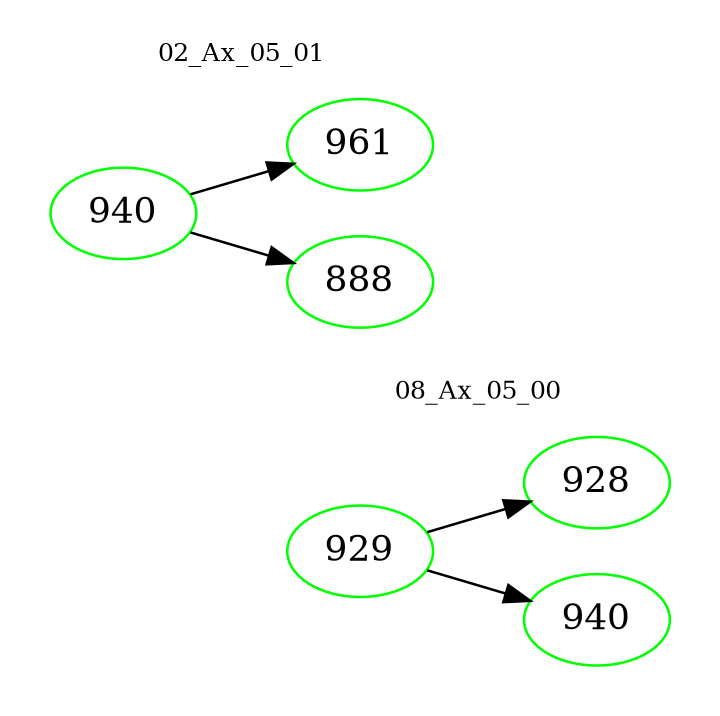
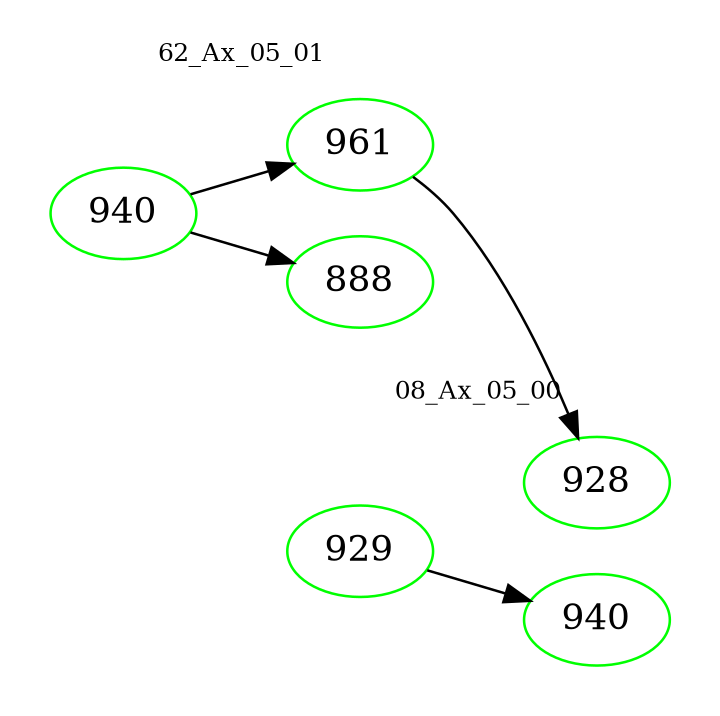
cluster "02_Ax_05_01": label "02_Ax_05_01" -> "62_Ax_05_01"
edge "929" -> "928": now "961" -> "928"
